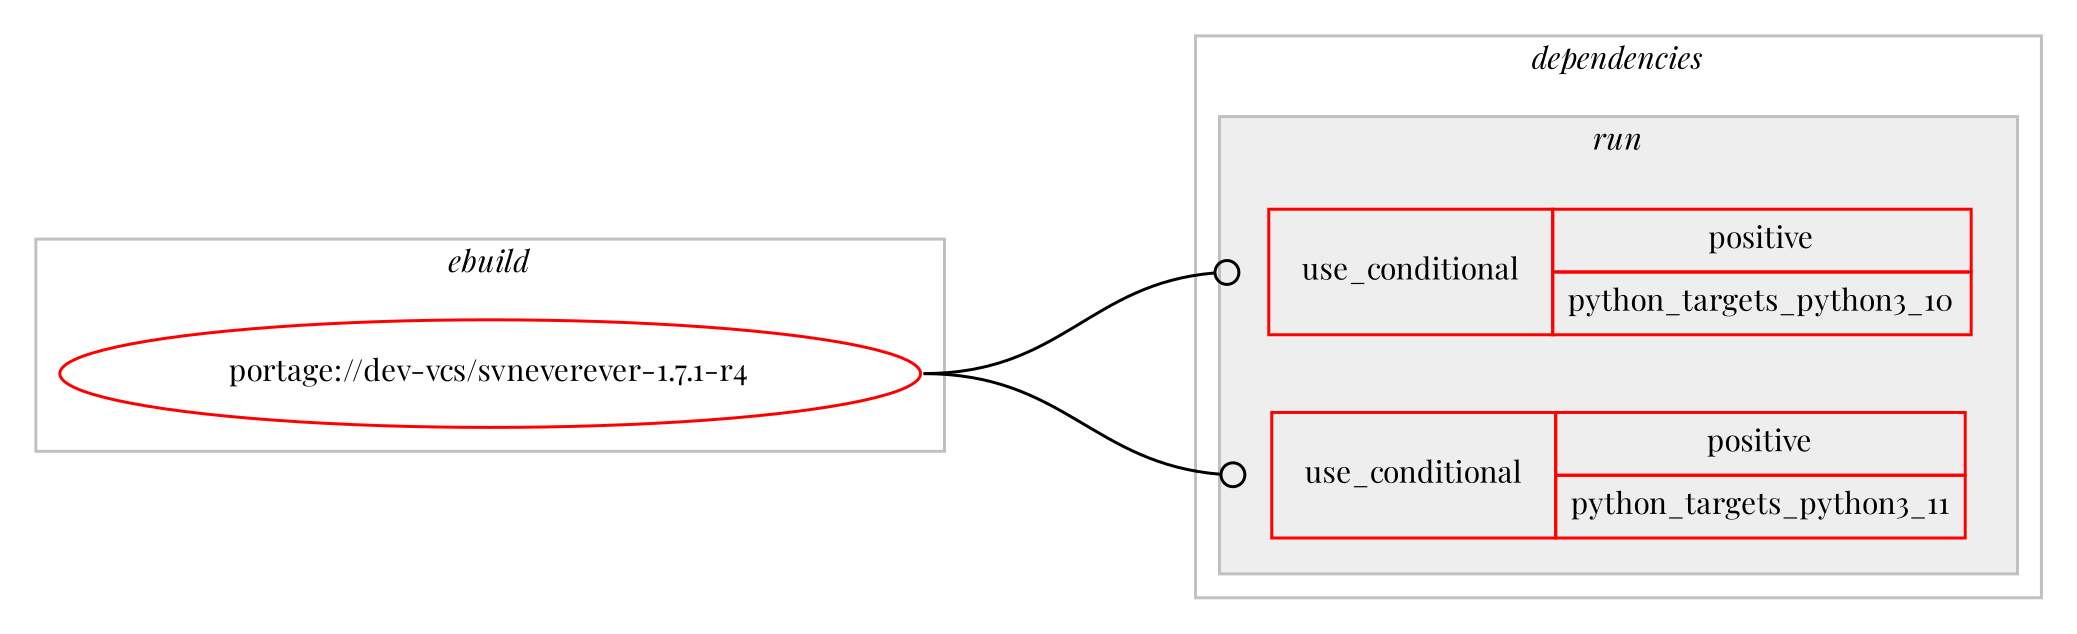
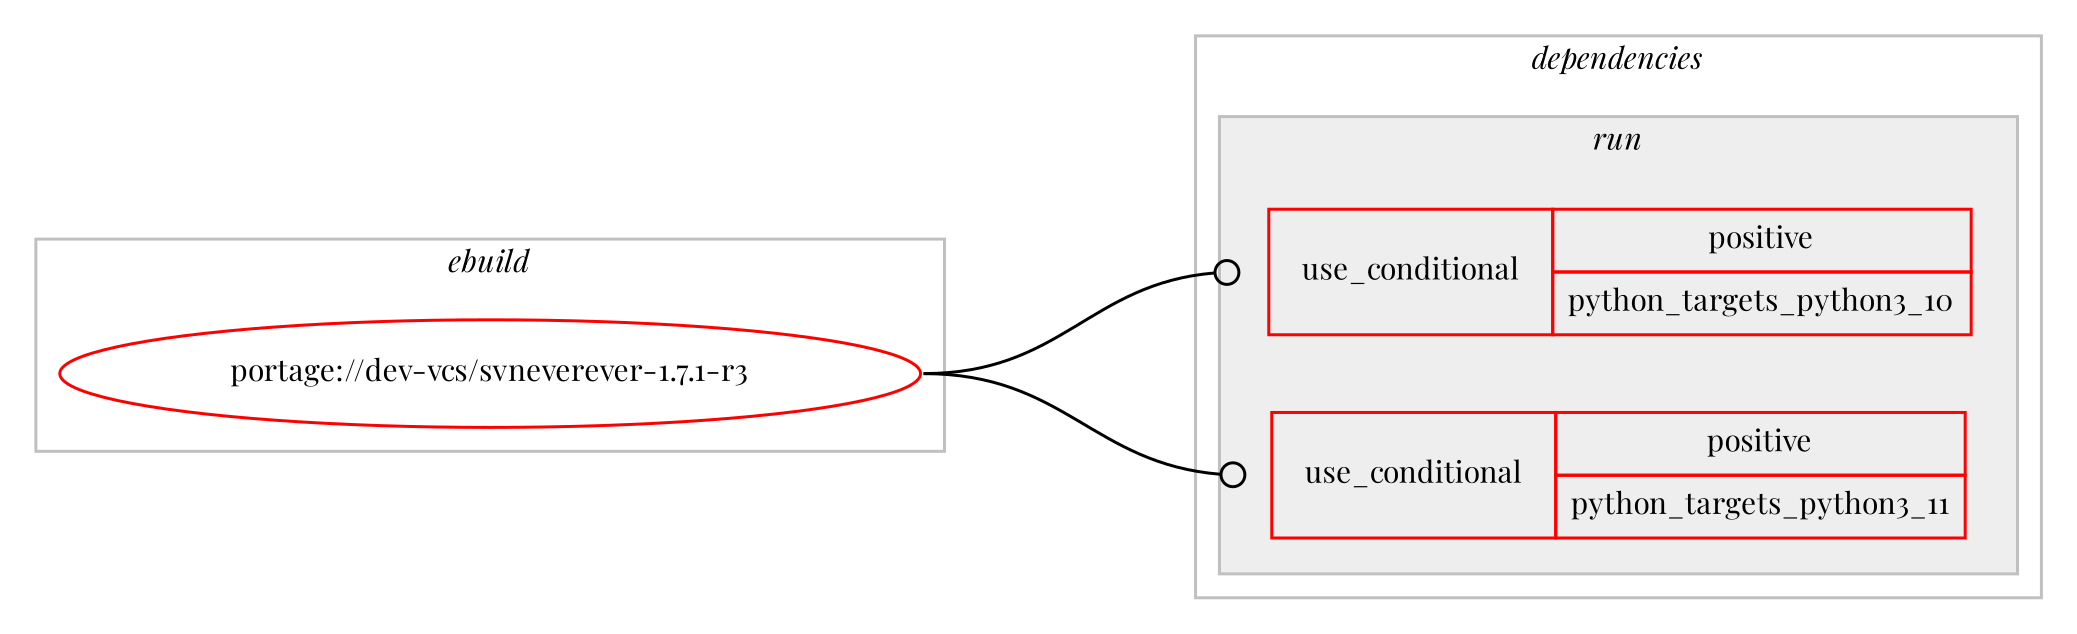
node "portage://dev-vcs/svneverever-1.7.1-r4": label "portage://dev-vcs/svneverever-1.7.1-r4" -> "portage://dev-vcs/svneverever-1.7.1-r3"
